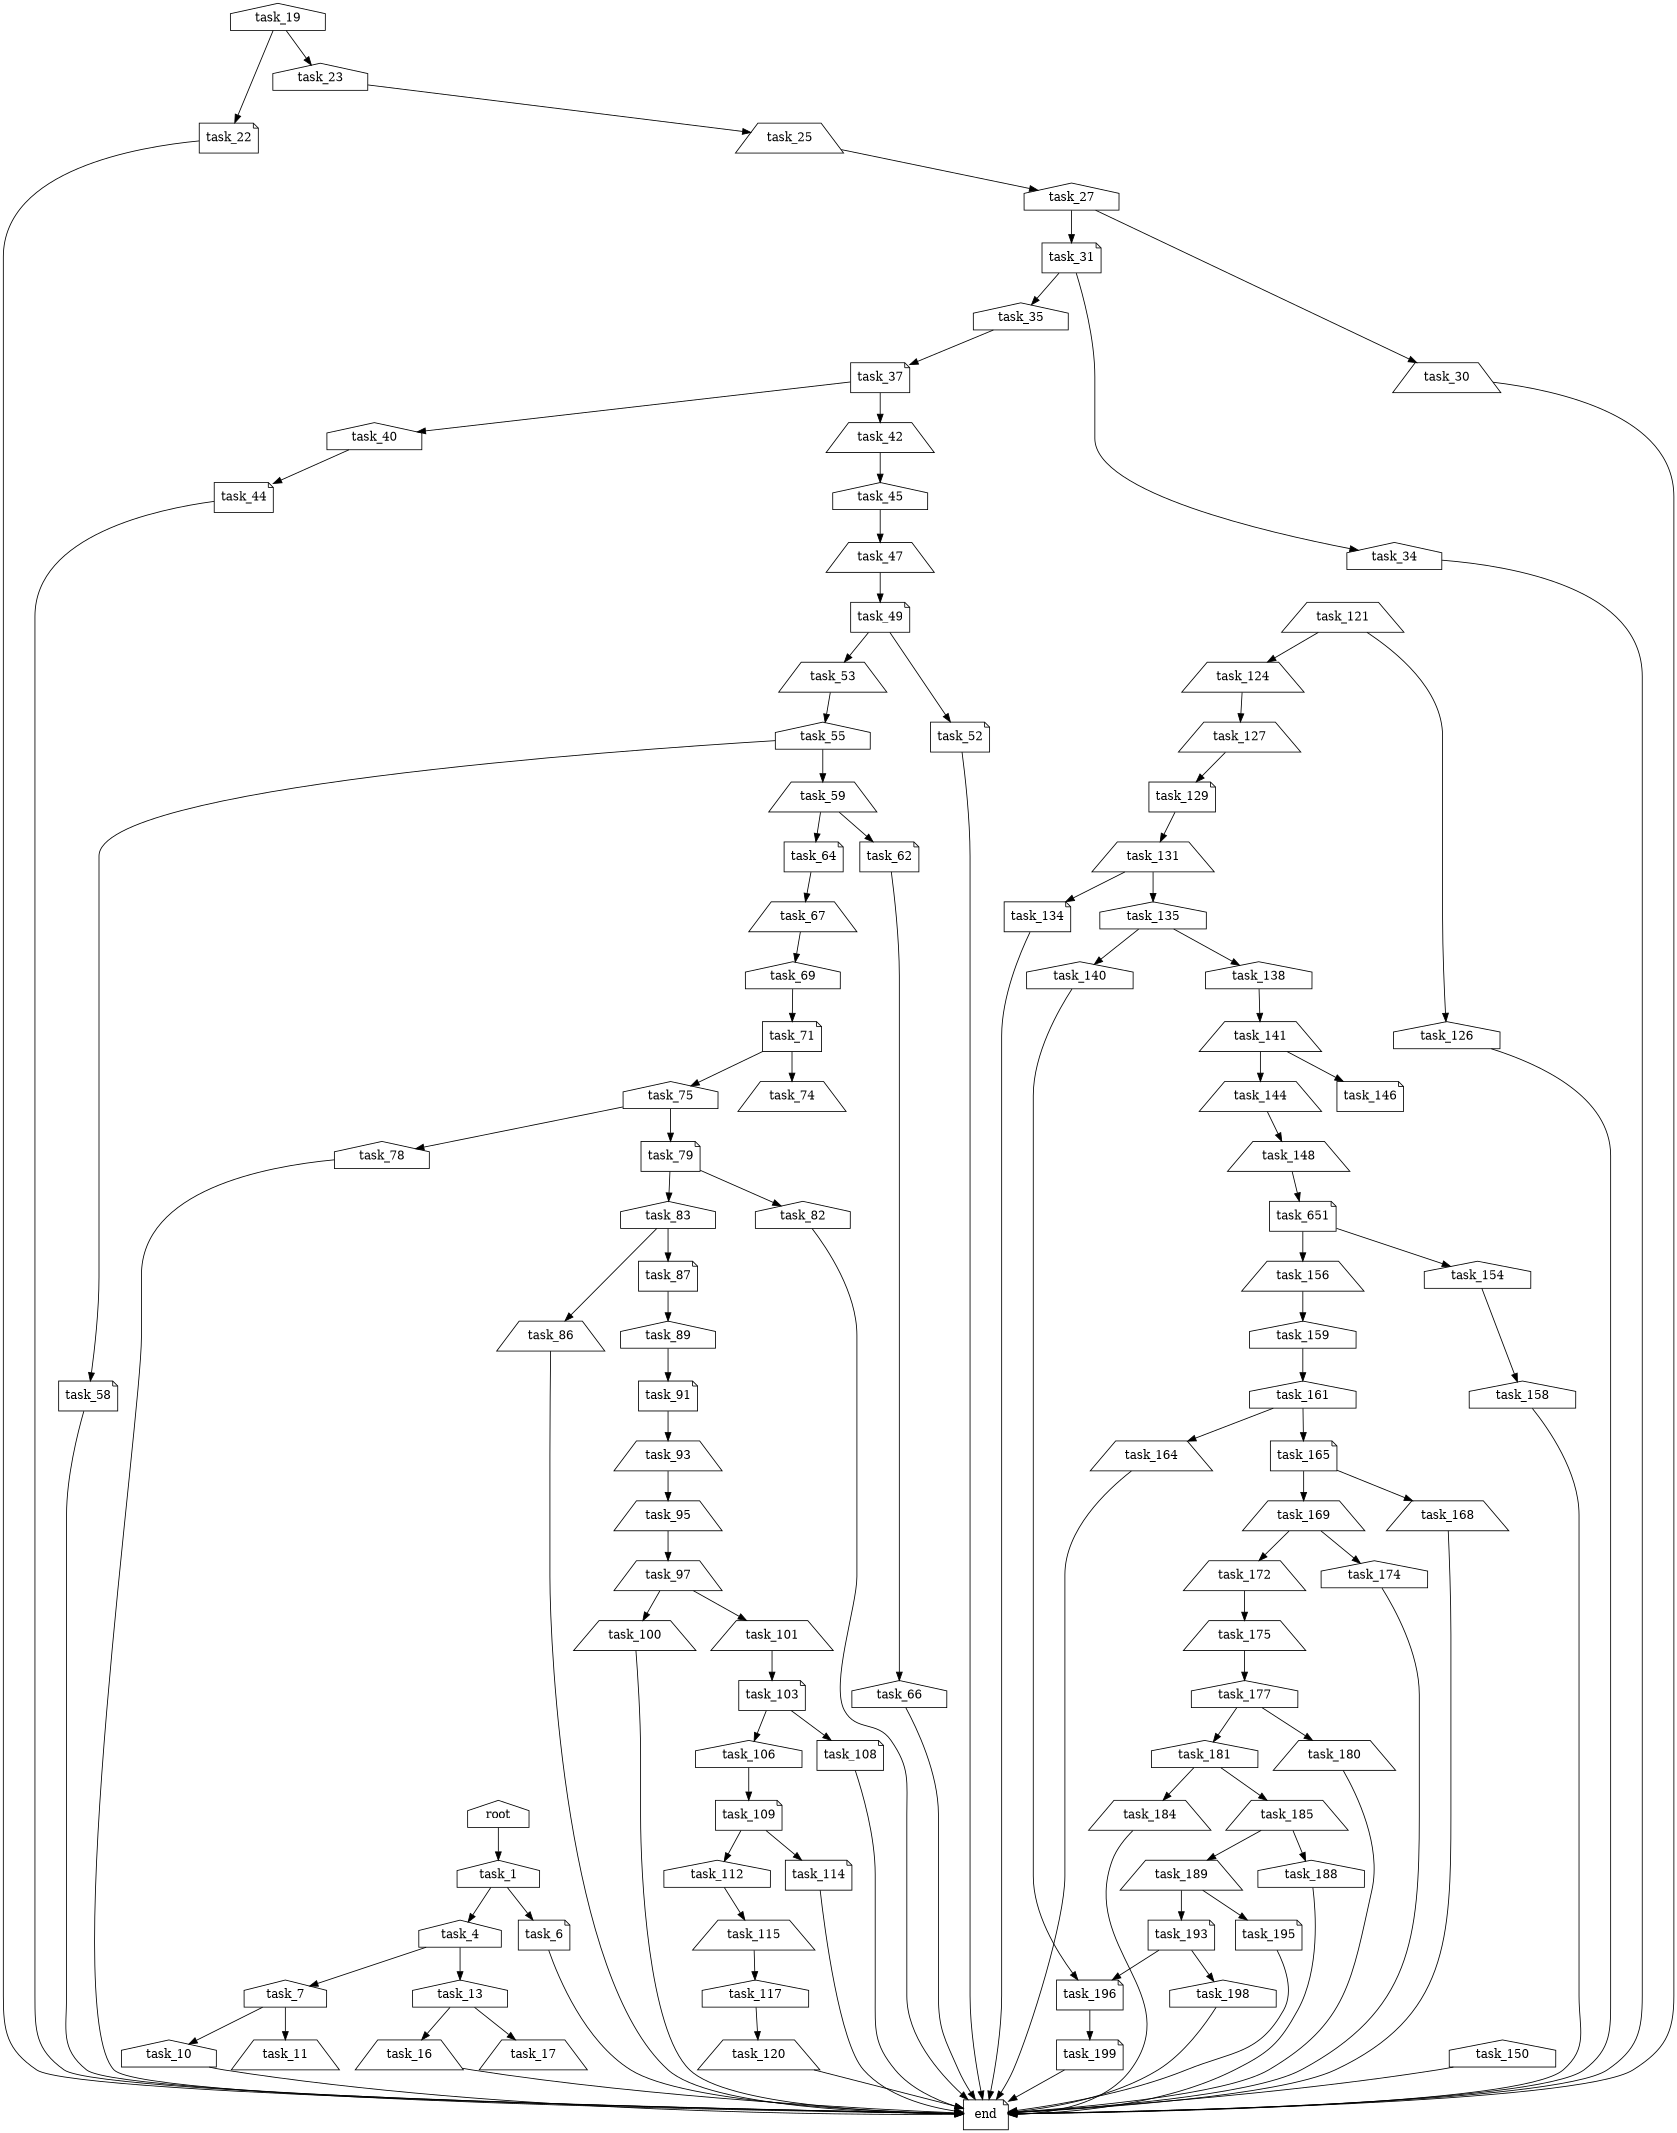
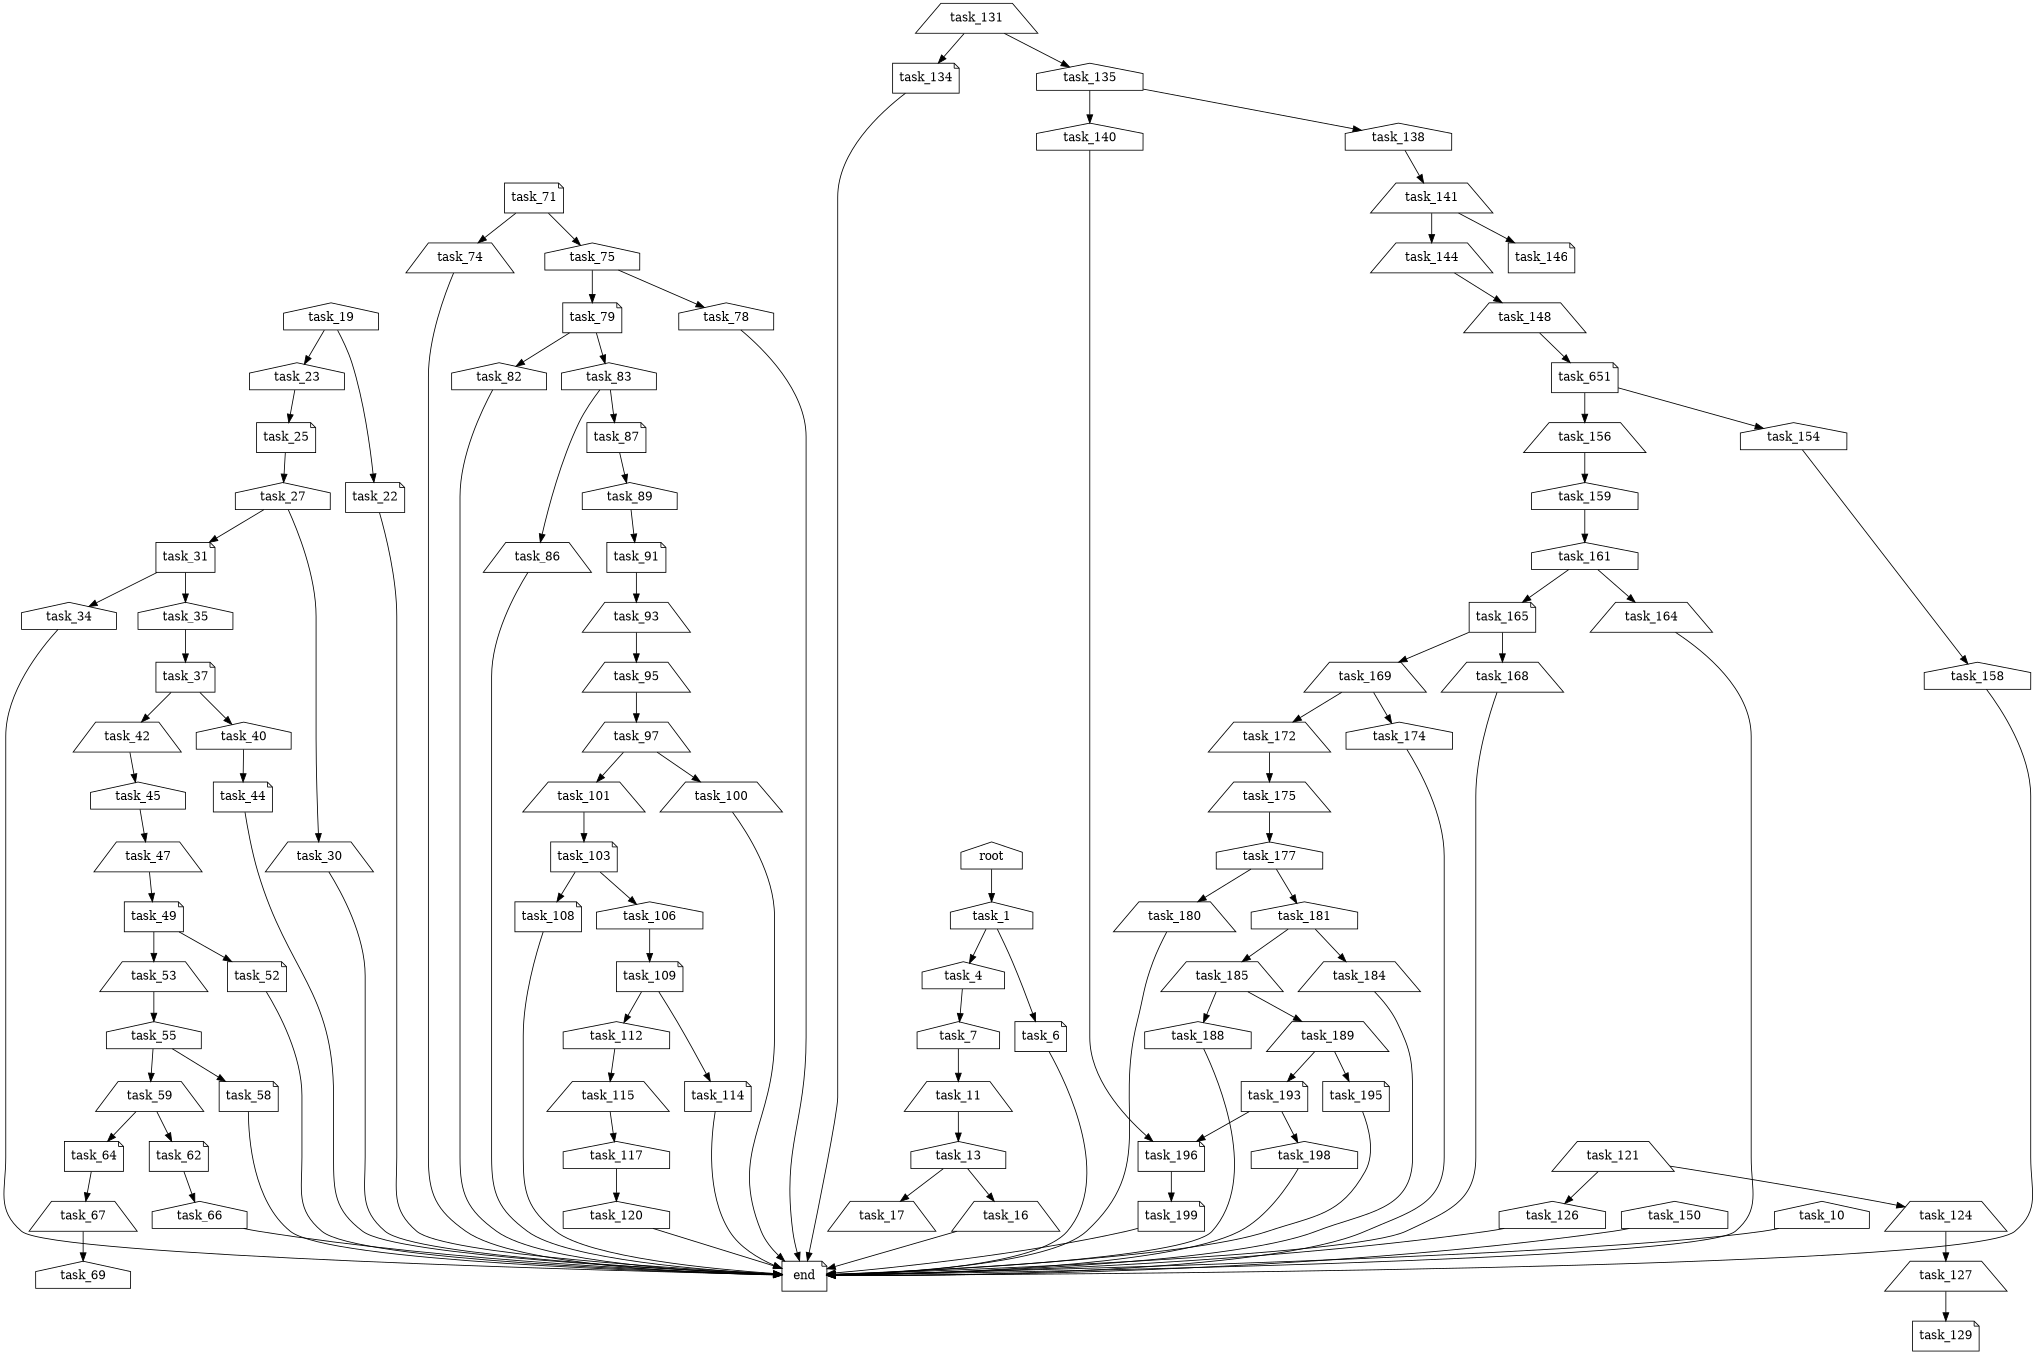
node "task_25": shape trapezium -> note
edge "task_129" -> "task_131": removed
edge "task_74" -> "end": added
edge "task_69" -> "task_71": removed
edge "task_4" -> "task_13": now "task_11" -> "task_13"
edge "task_7" -> "task_10": removed
node "task_120": shape trapezium -> house
